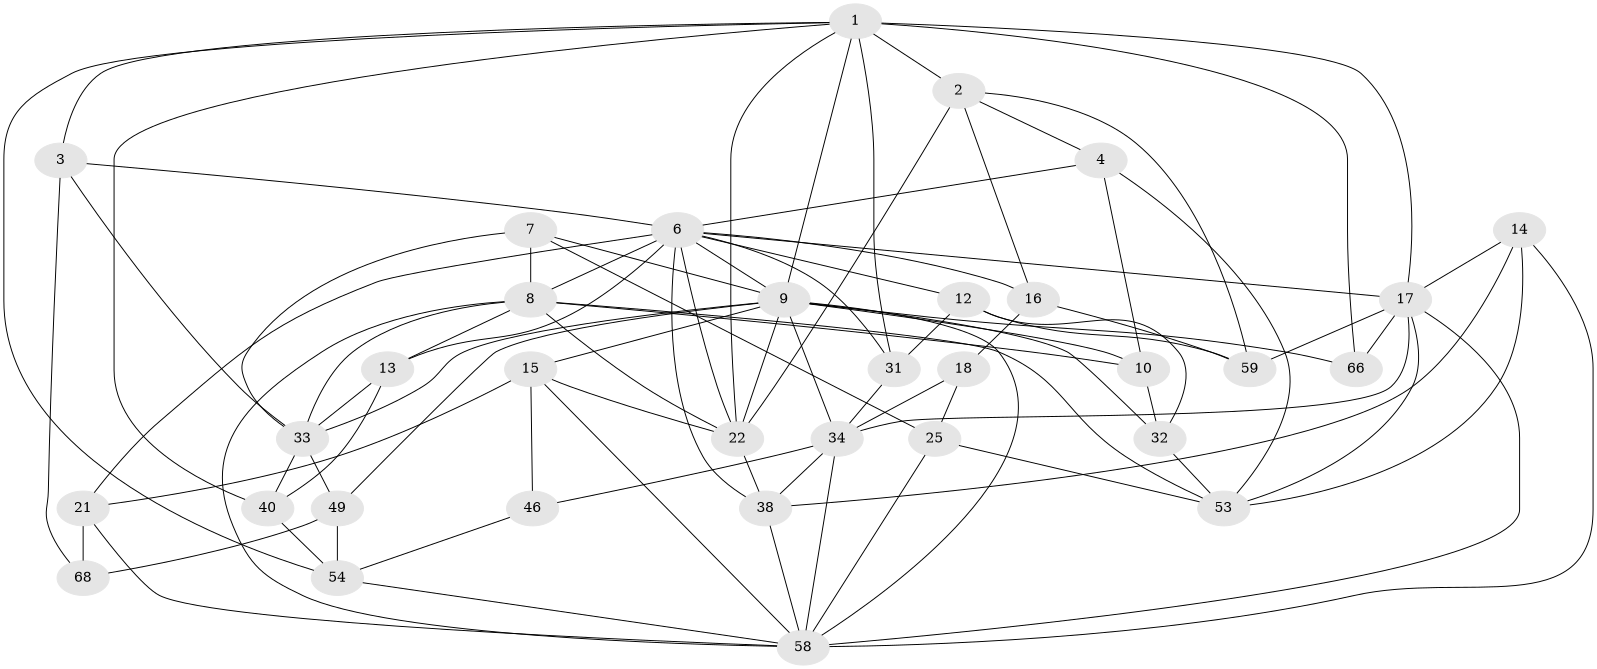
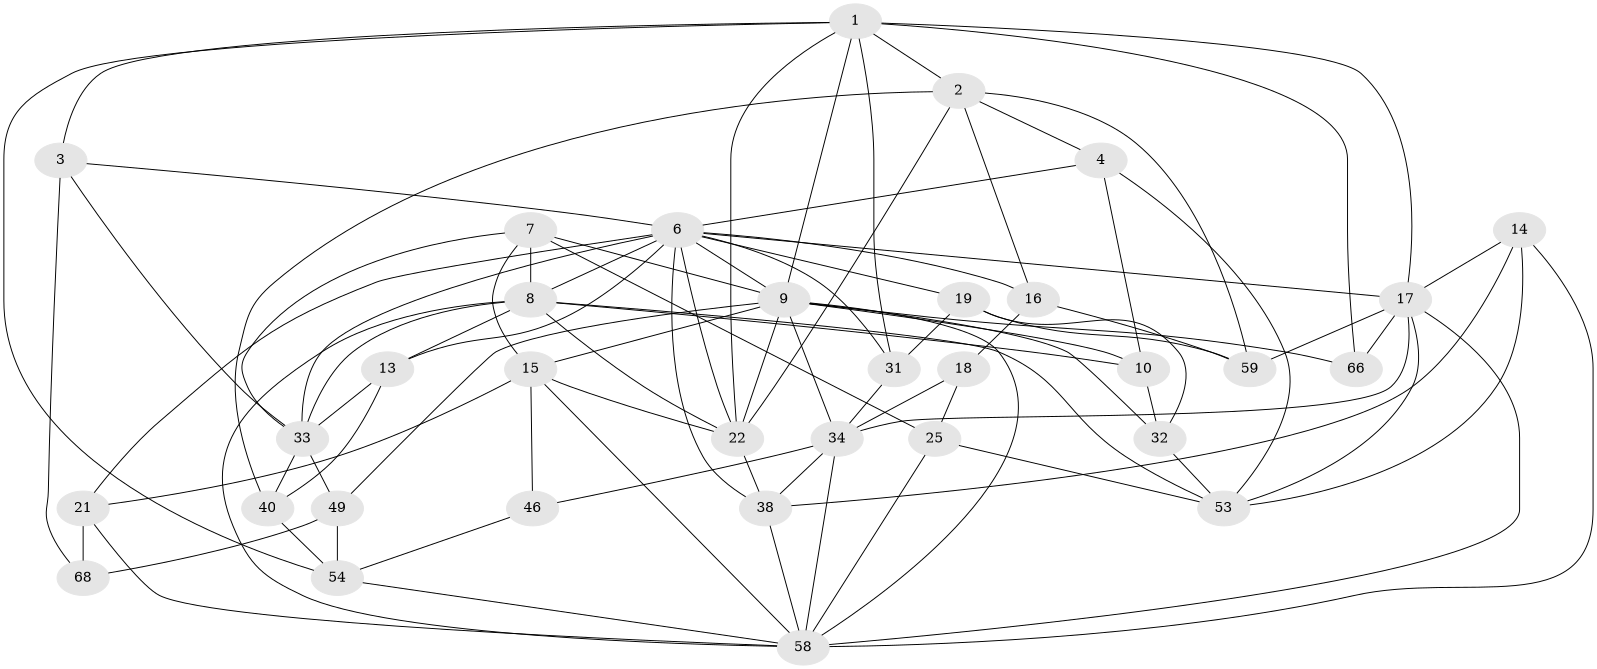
edge "1" -- "40": now "2" -- "40"
edge "7" -- "15": added
node "12": label "12" -> "19"
edge "9" -- "33": now "6" -- "33"
